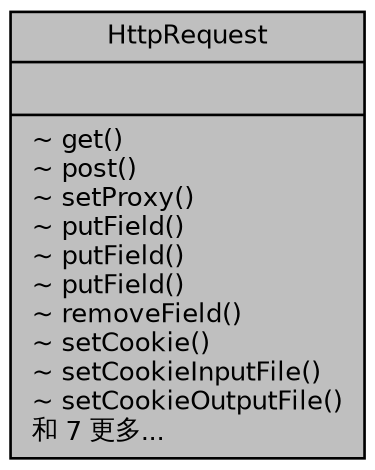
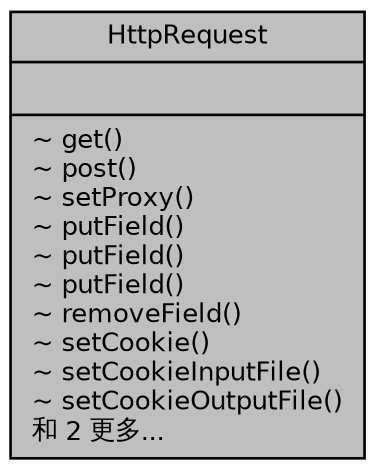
node "HttpRequest": text "和 7 更多..." -> "和 2 更多..."
